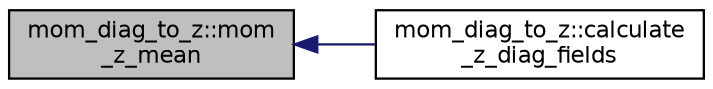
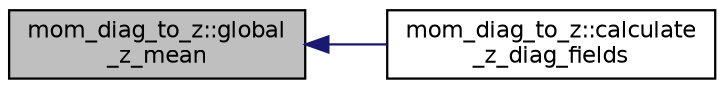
node "mom_diag_to_z::mom _z_mean": label "mom_diag_to_z::mom _z_mean" -> "mom_diag_to_z::global _z_mean"
